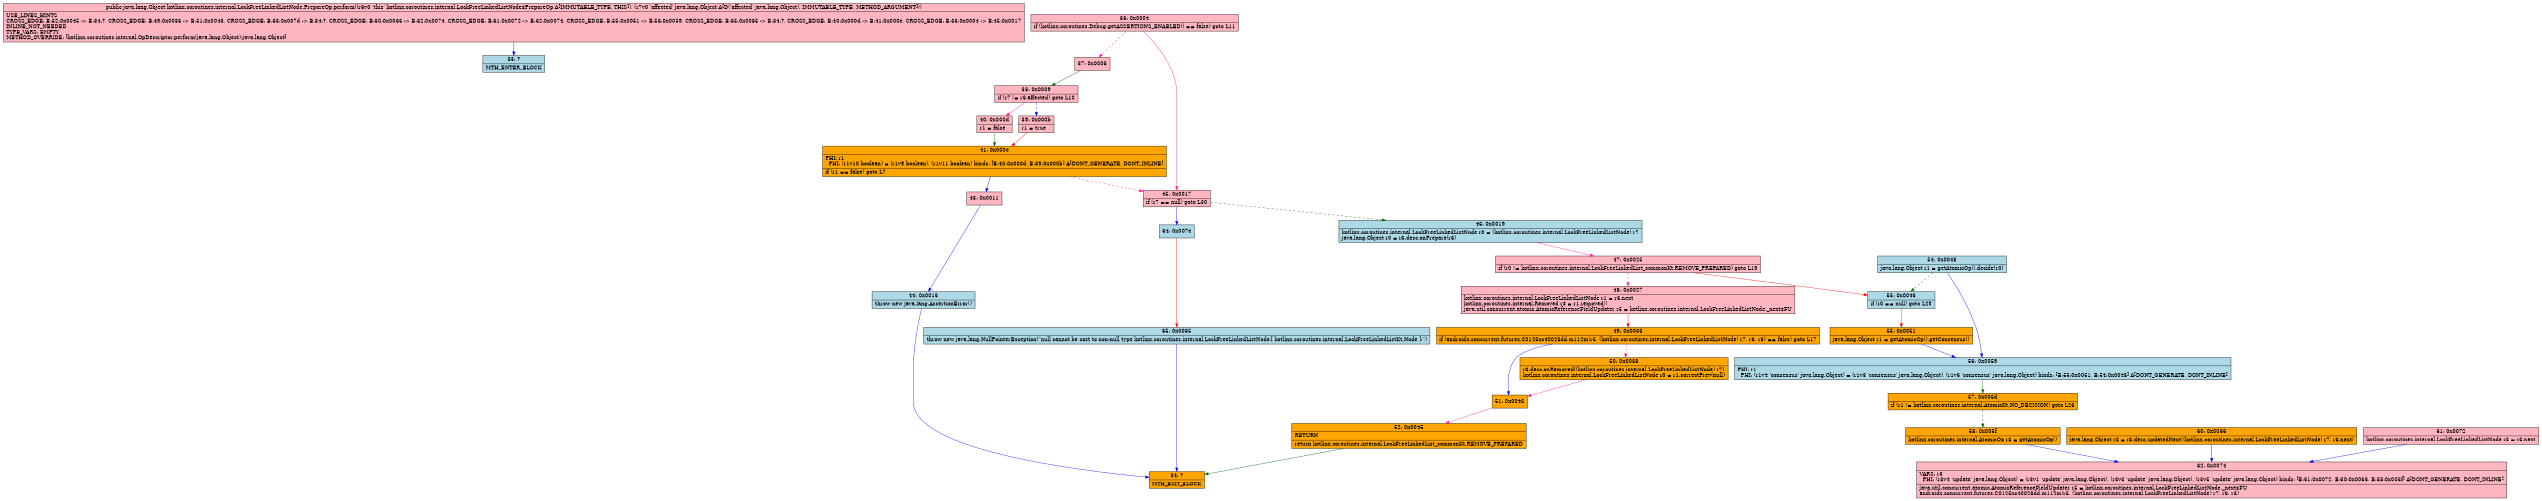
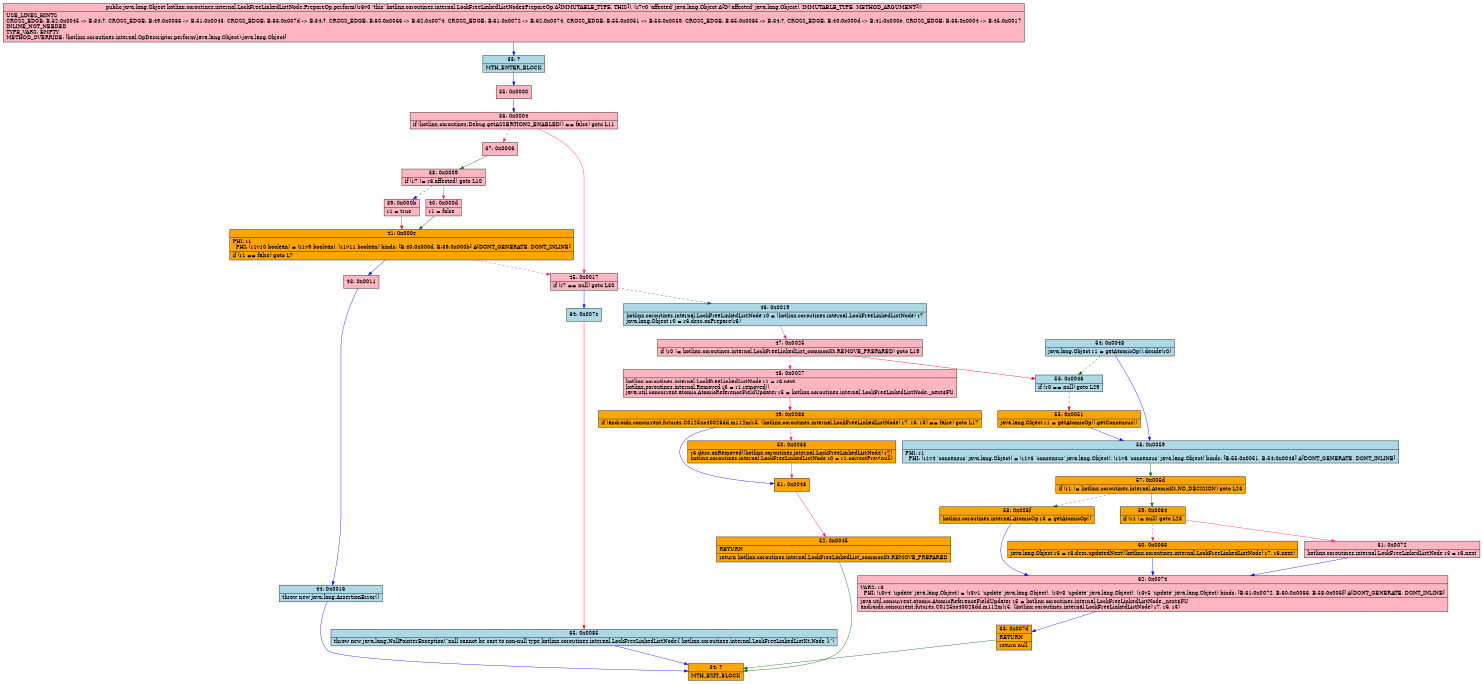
node "35: 0x0000": added
edge "53: 0x0046" -> "55: 0x0051": style solid -> dashed
node "59: 0x0064": added
node "63: 0x007d": added
